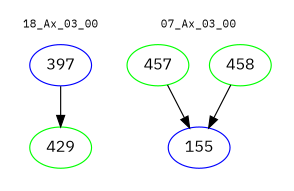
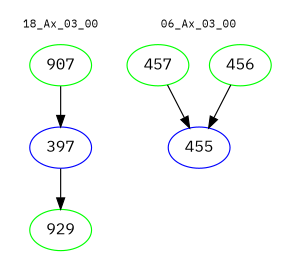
cluster "07_Ax_03_00": label "07_Ax_03_00" -> "06_Ax_03_00"
node "907": added
node "458": label "458" -> "456"
node "429": label "429" -> "929"
node "155": label "155" -> "455"
